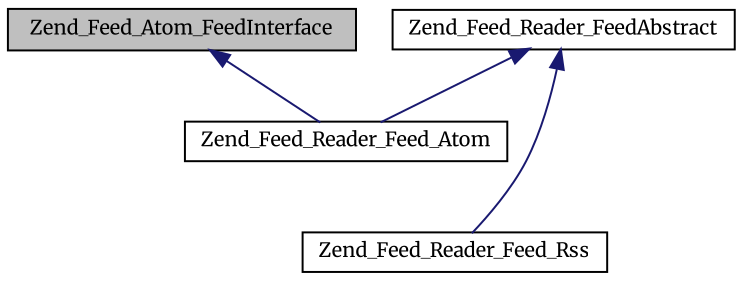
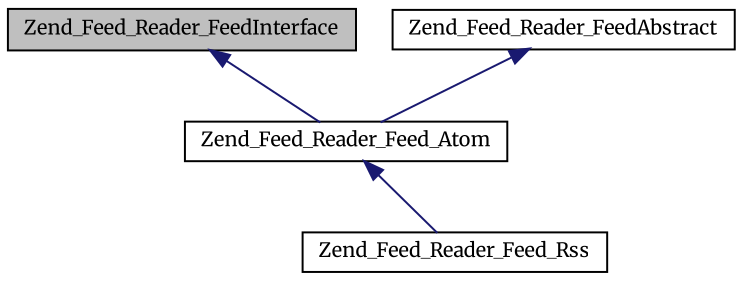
node "Zend_Feed_Atom_FeedInterface": label "Zend_Feed_Atom_FeedInterface" -> "Zend_Feed_Reader_FeedInterface"
edge "Zend_Feed_Reader_Feed_Rss" -> "Zend_Feed_Reader_FeedAbstract": now "Zend_Feed_Reader_Feed_Rss" -> "Zend_Feed_Reader_Feed_Atom"
